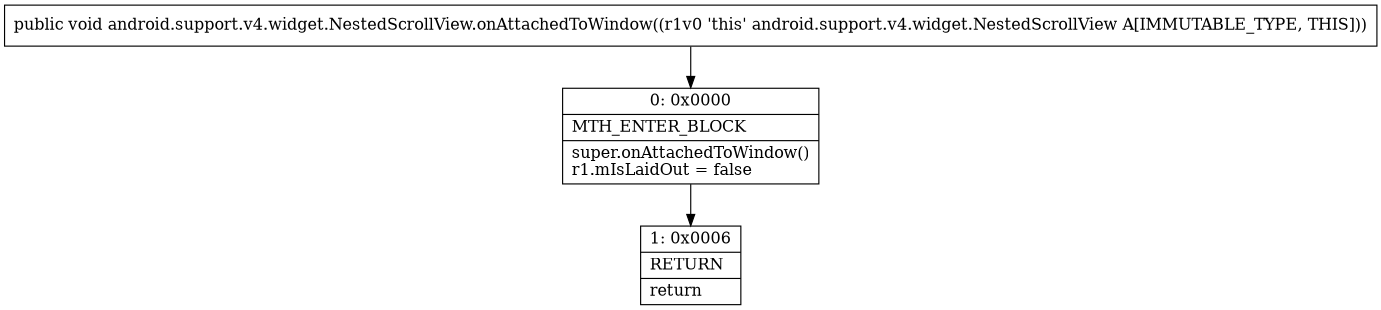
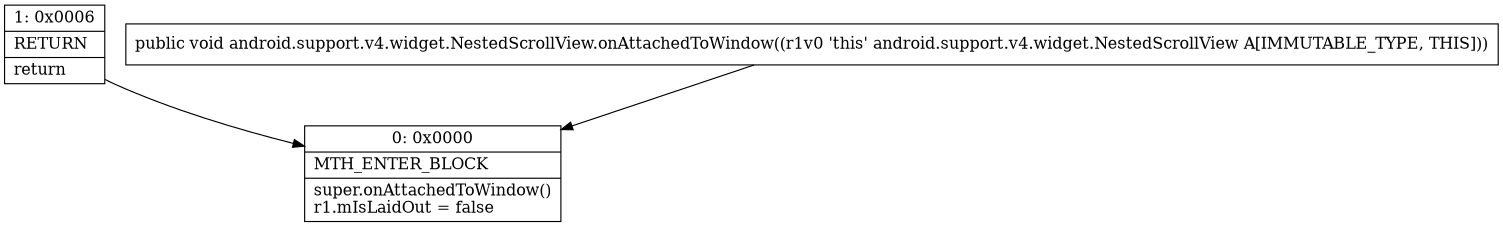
edge "0: 0x0000" -> "1: 0x0006": reversed
